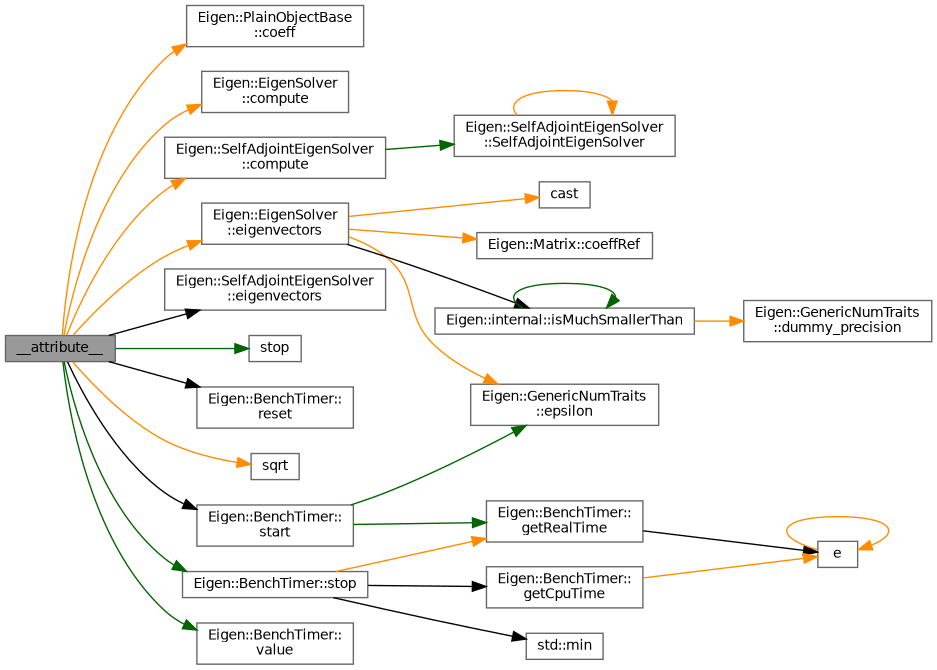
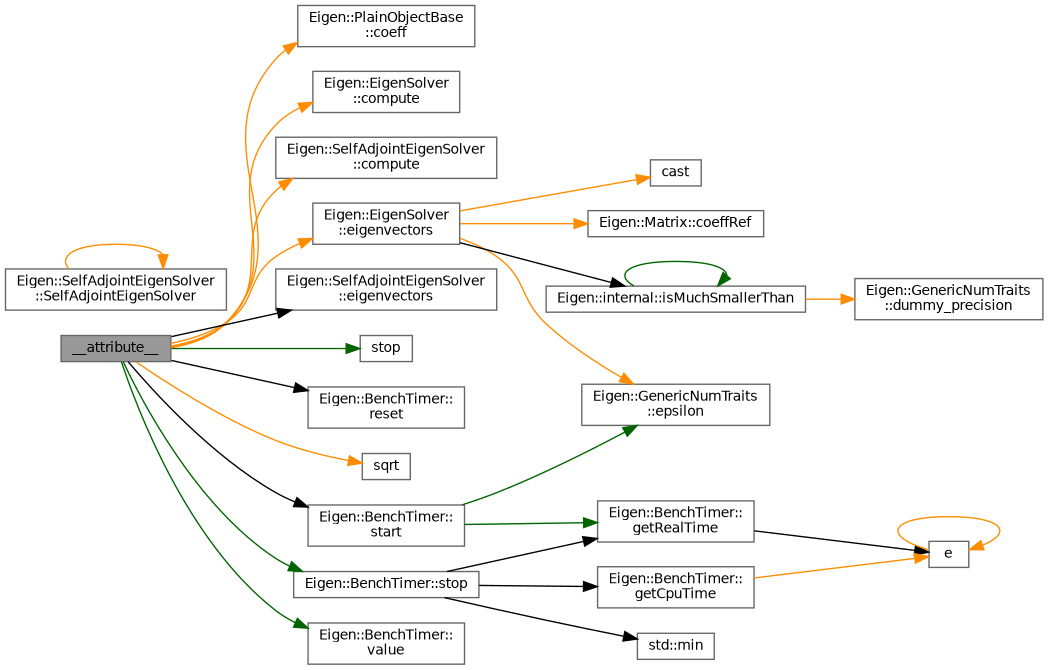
edge "Eigen::SelfAdjointEigenSolver ::compute" -> "Eigen::SelfAdjointEigenSolver ::SelfAdjointEigenSolver": removed
edge "Eigen::BenchTimer::stop" -> "Eigen::BenchTimer:: getRealTime": color darkorange -> black
